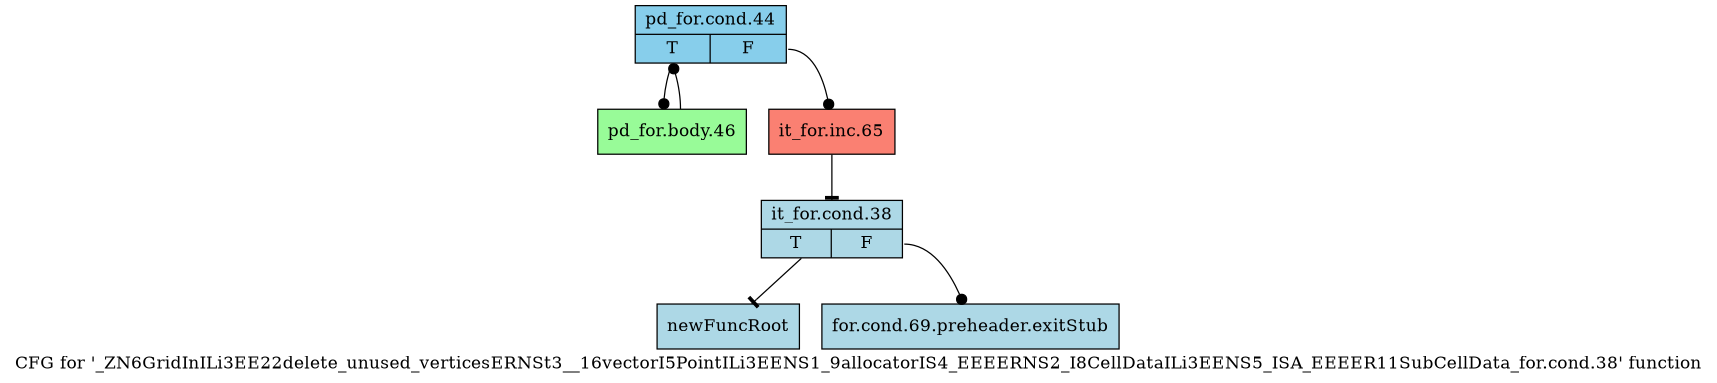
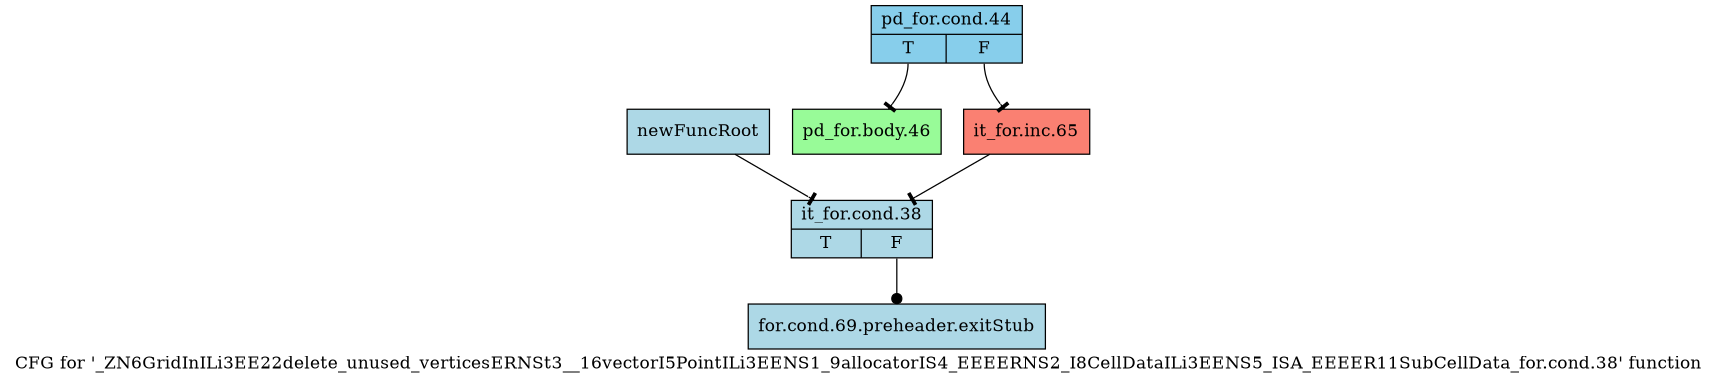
edge "pd_for.cond.44" -> "it_for.inc.65": arrowhead dot -> tee
edge "pd_for.cond.44" -> "pd_for.body.46": arrowhead dot -> tee
edge "pd_for.body.46" -> "pd_for.cond.44": removed
edge "it_for.cond.38" -> "newFuncRoot": reversed
